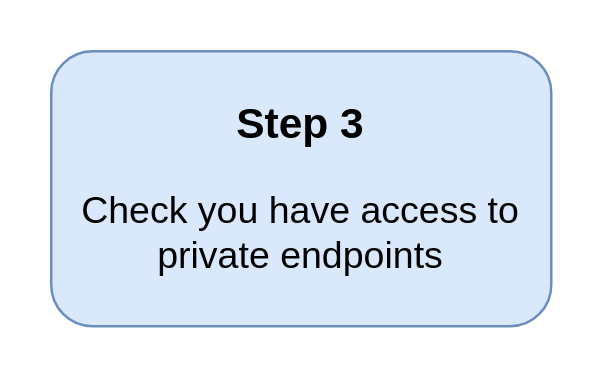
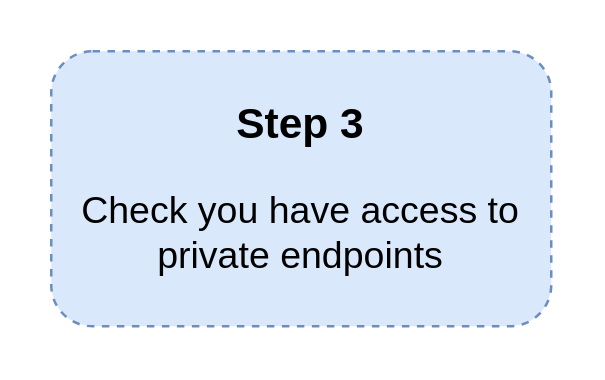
node "Step 3 Check you have access to private endpoints": style solid -> dashed
